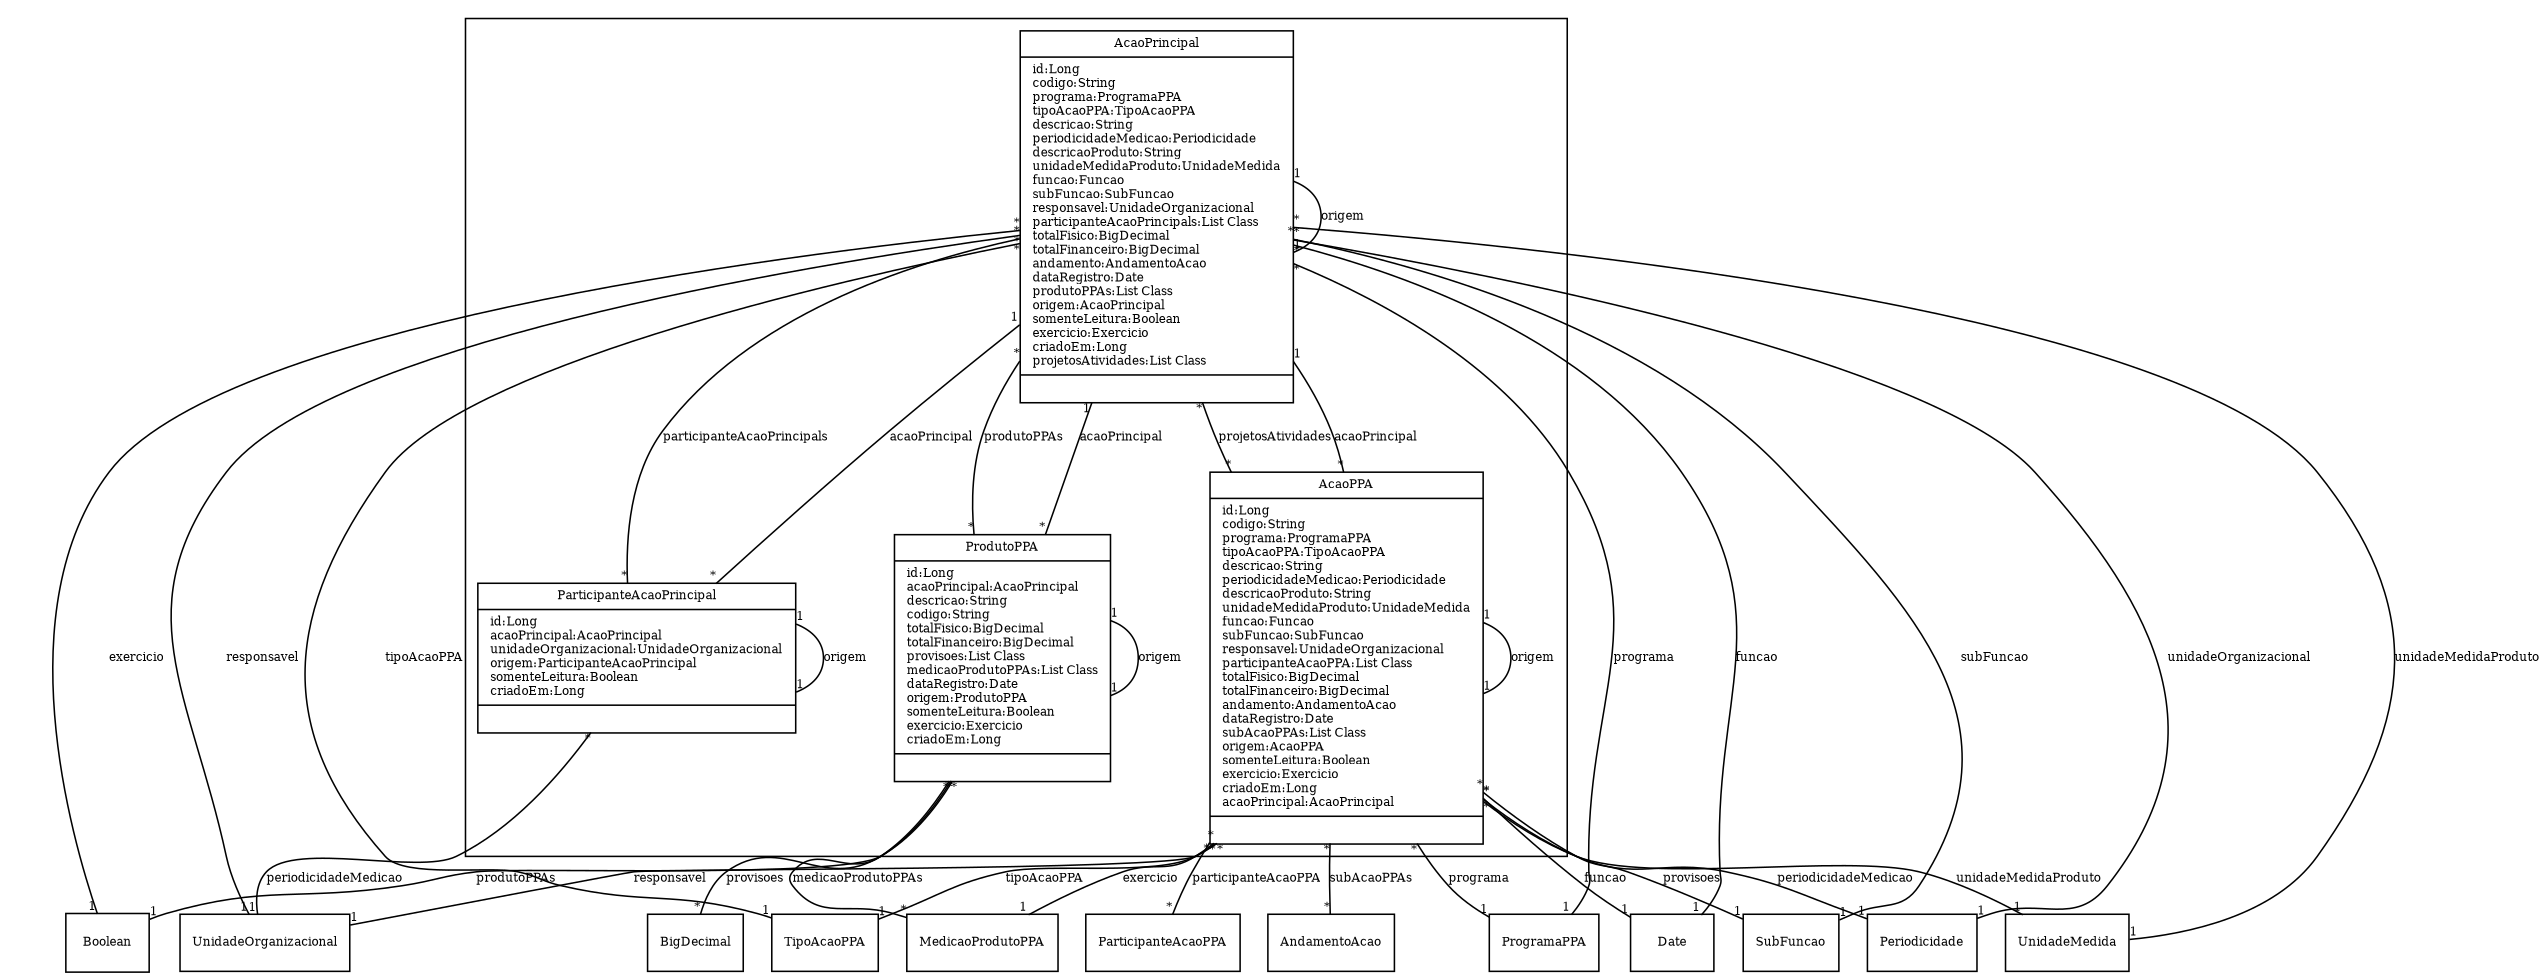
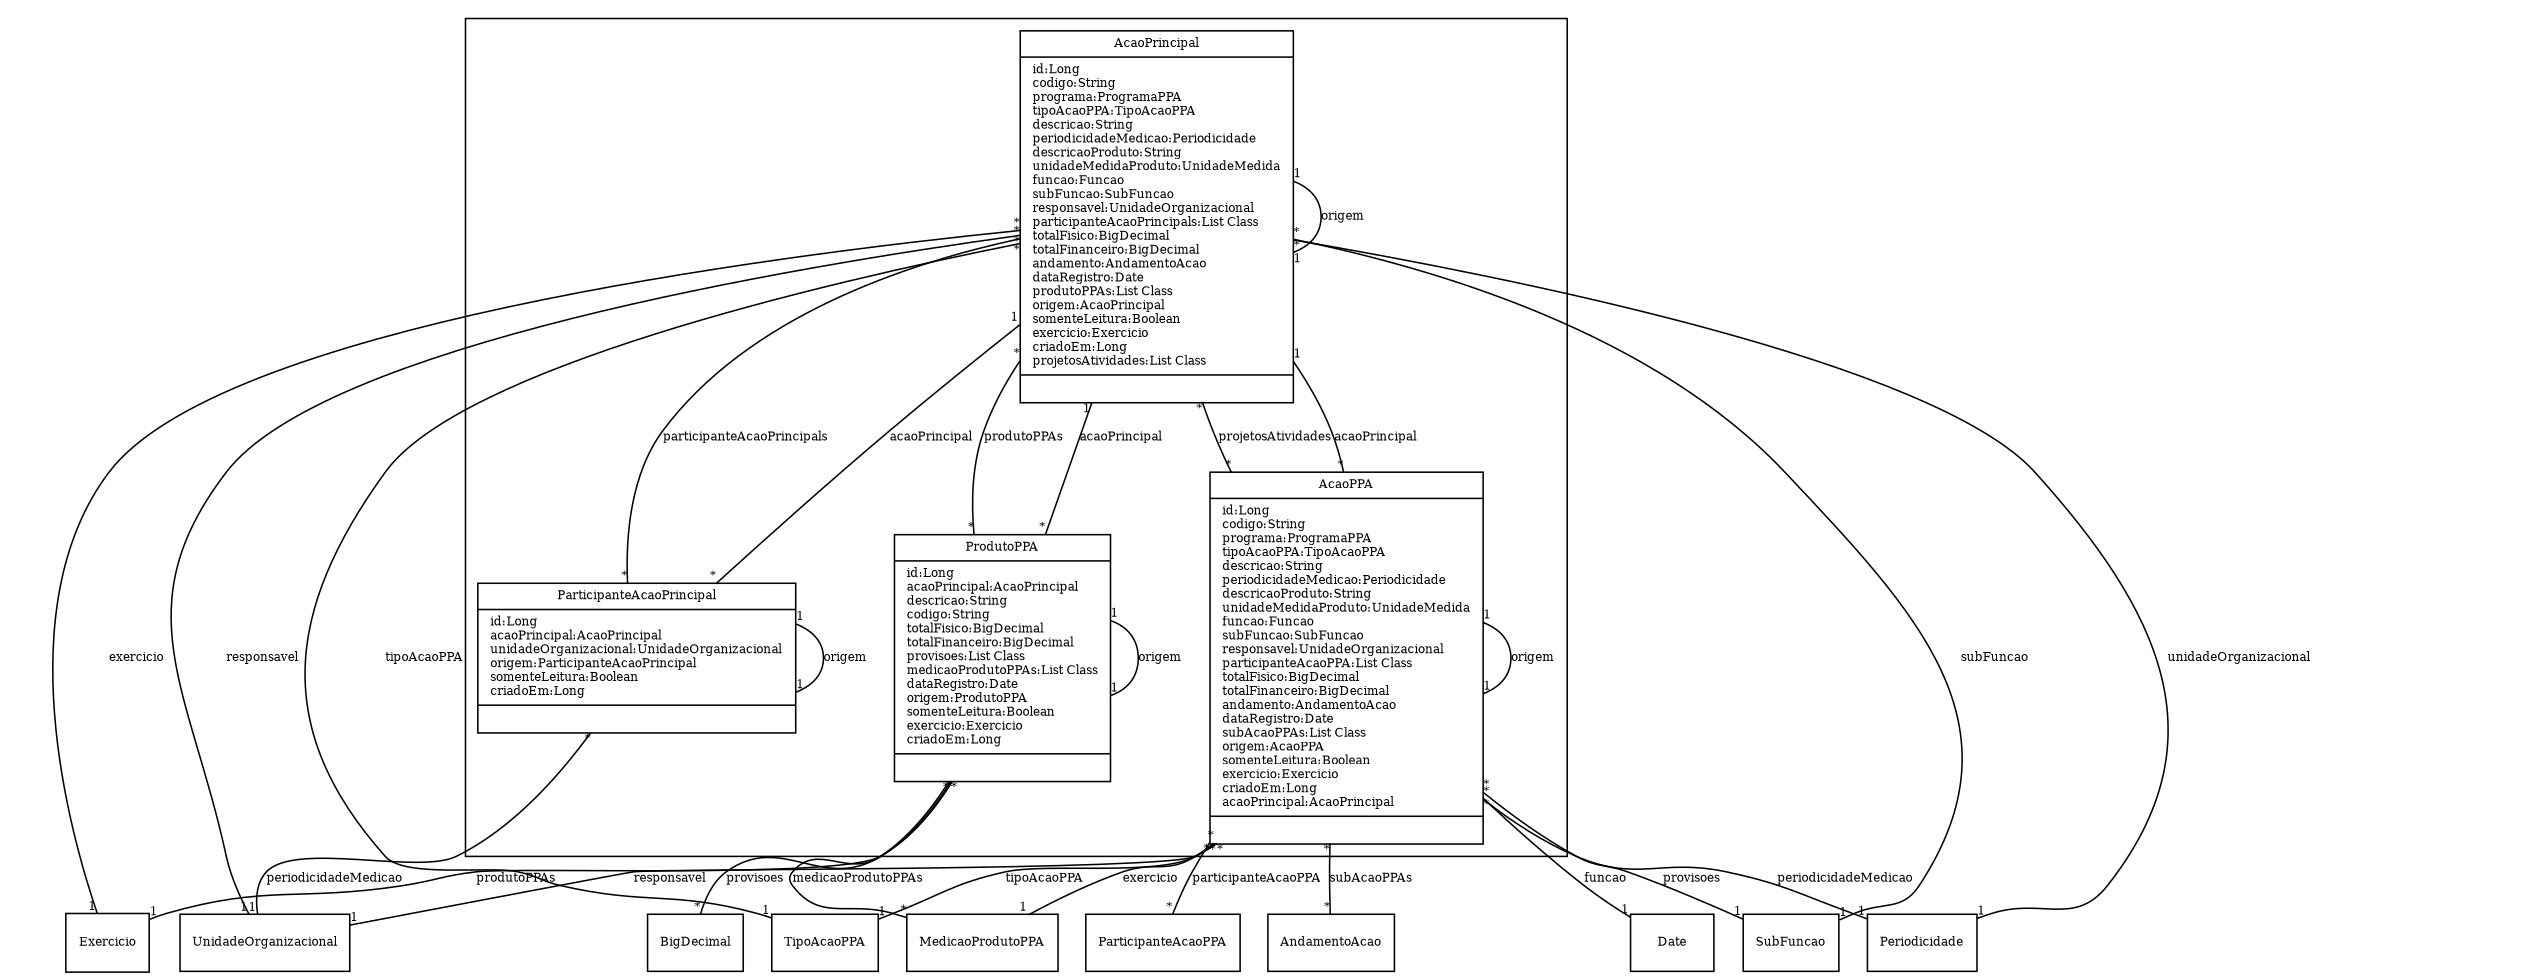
edge "AcaoPrincipal" -- "Date": removed, label "funcao"
node "Boolean": label "Boolean" -> "Exercicio"
node "ProgramaPPA": removed
node "UnidadeMedida": removed
